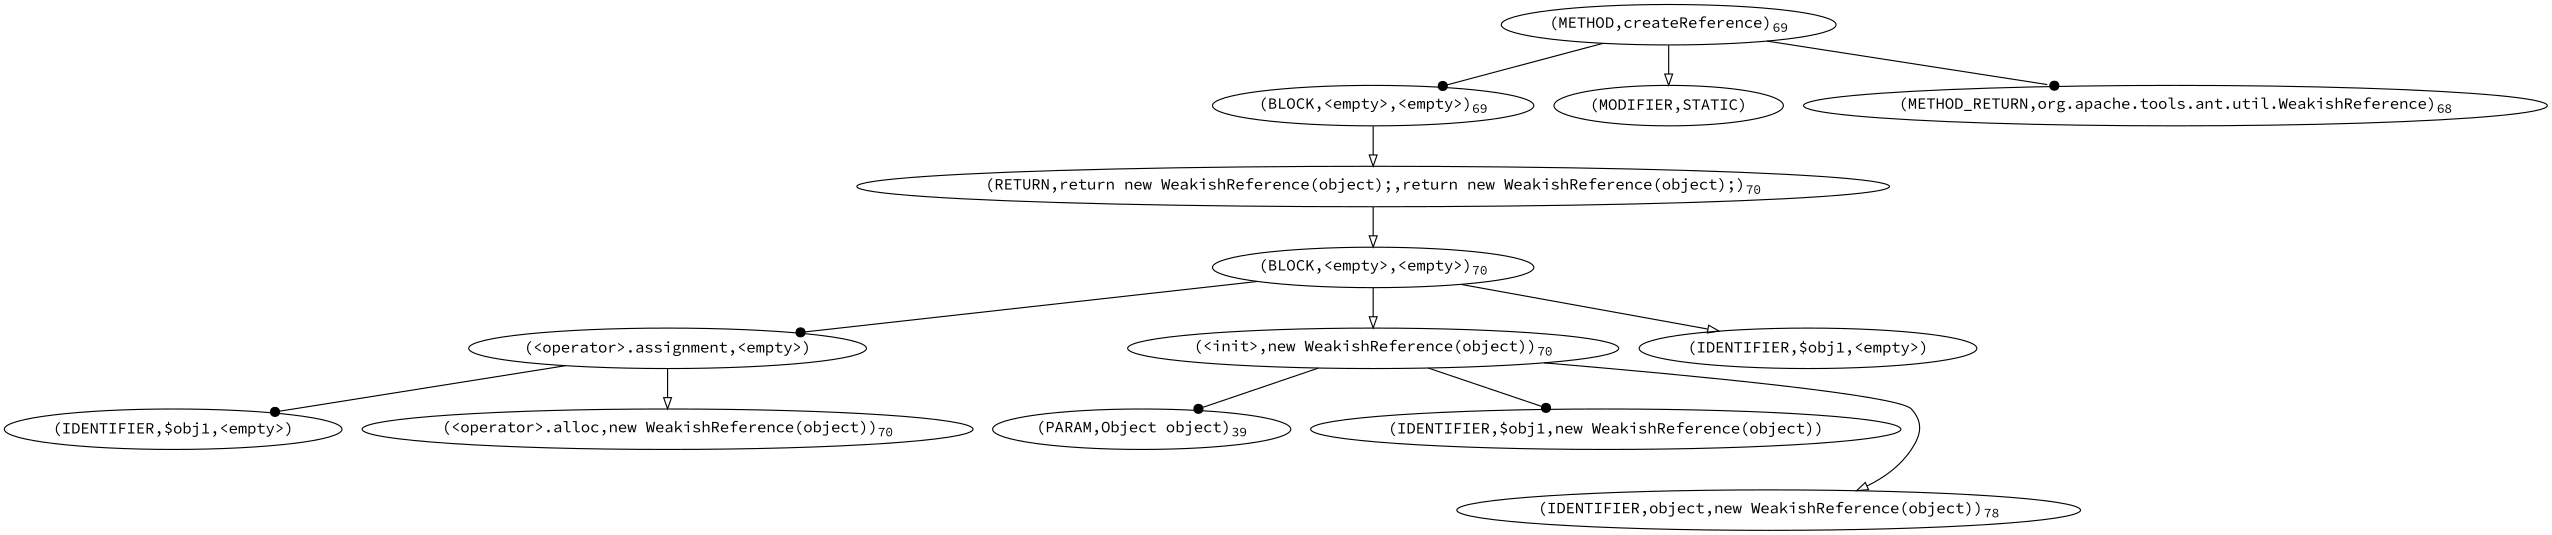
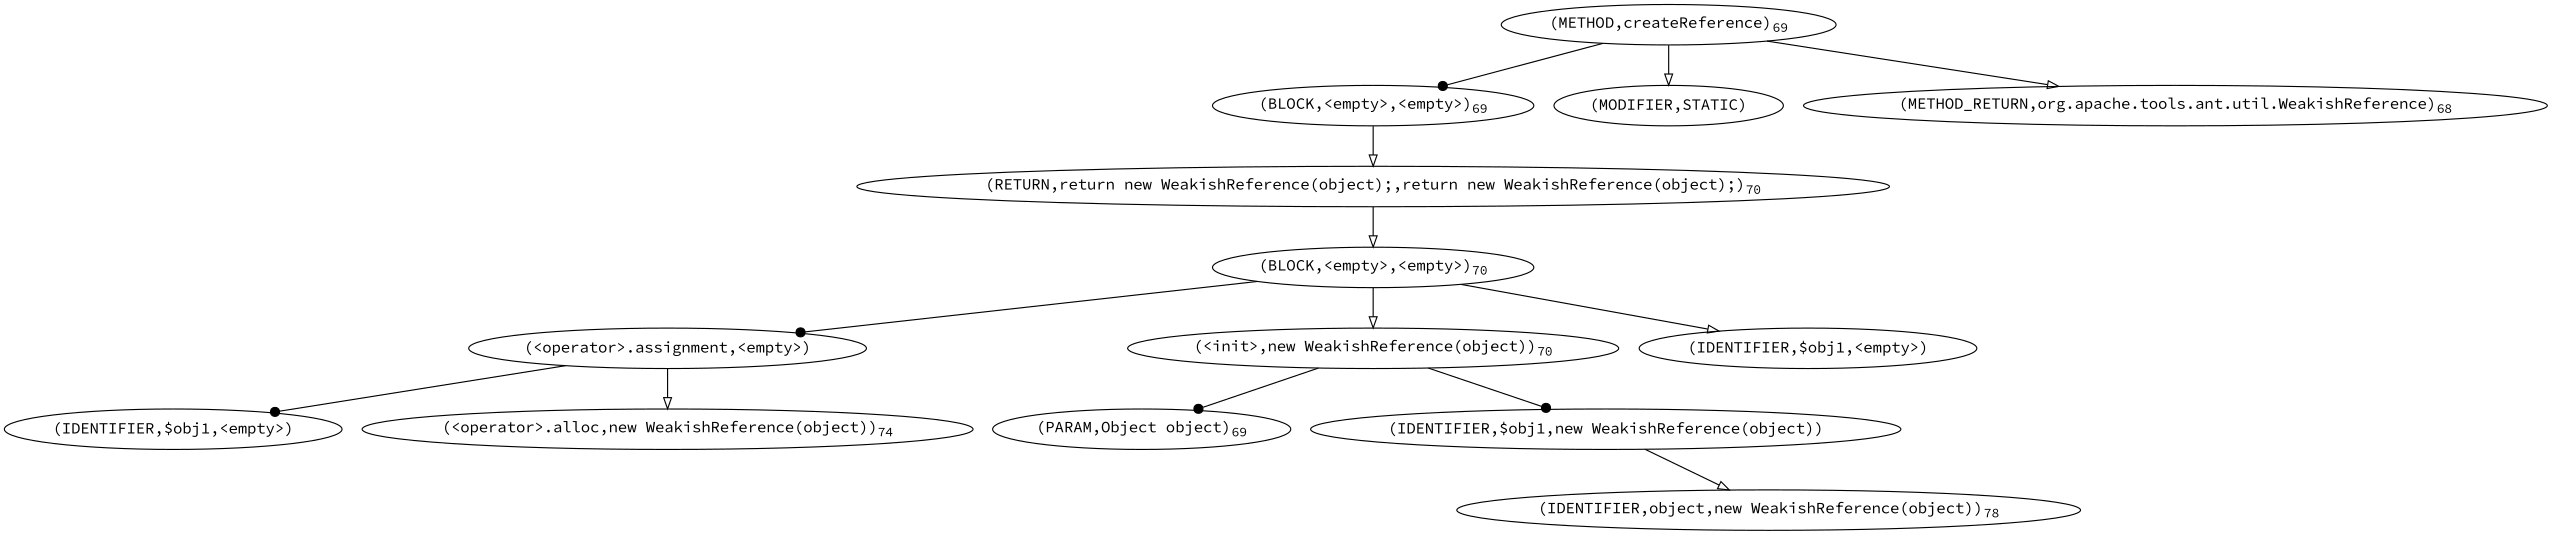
edge "(METHOD,createReference)" -> "(METHOD_RETURN,org.apache.tools.ant.util.WeakishReference)": arrowhead dot -> onormal
edge "(<init>,new WeakishReference(object))" -> "(IDENTIFIER,object,new WeakishReference(object))": now "(IDENTIFIER,$obj1,new WeakishReference(object))" -> "(IDENTIFIER,object,new WeakishReference(object))"
node "(<operator>.alloc,new WeakishReference(object))": text "70" -> "74"
node "(PARAM,Object object)": text "39" -> "69"
